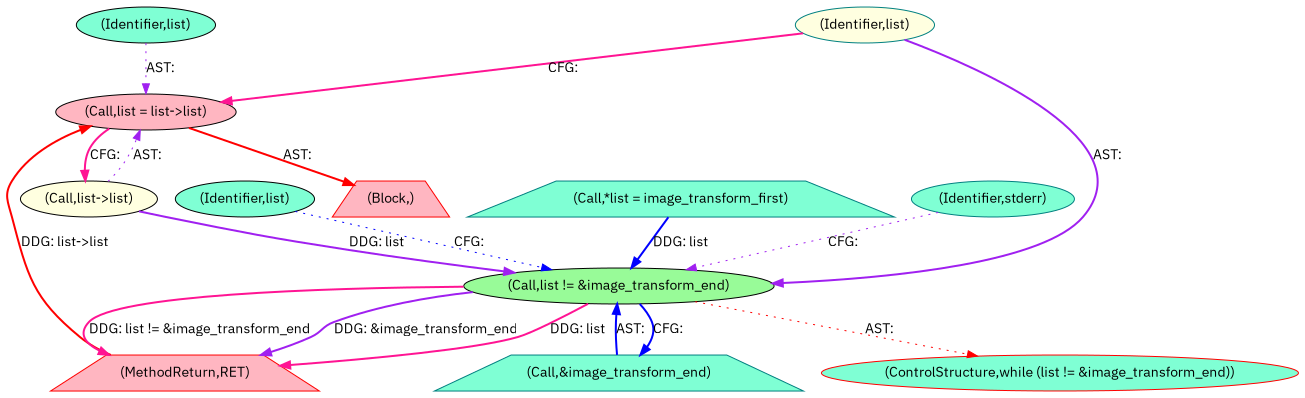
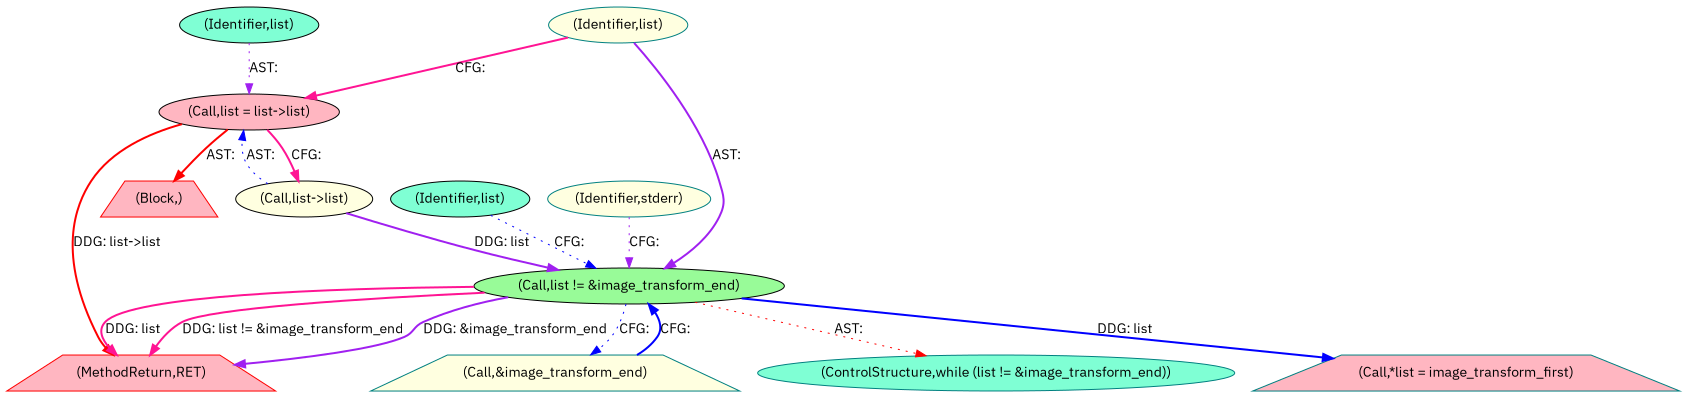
edge "(Call,list->list)" -> "(Call,list = list->list)": color purple -> blue
node "(Call,*list = image_transform_first)": fillcolor aquamarine -> lightpink
node "(Identifier,stderr)": fillcolor aquamarine -> lightyellow
edge "(Call,*list = image_transform_first)" -> "(Call,list != &image_transform_end)": reversed
edge "(MethodReturn,RET)" -> "(Call,list = list->list)": reversed
edge "(Call,list != &image_transform_end)" -> "(Call,&image_transform_end)": style bold -> dotted
edge "(Call,&image_transform_end)" -> "(Call,list != &image_transform_end)": label "AST: " -> "CFG: "
node "(Call,&image_transform_end)": fillcolor aquamarine -> lightyellow
node "(ControlStructure,while (list != &image_transform_end))": color red -> teal
